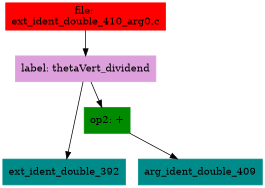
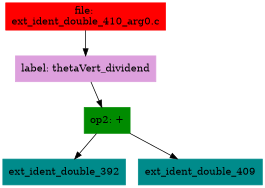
edge "label: thetaVert_dividend" -> "ext_ident_double_392": now "op2: +" -> "ext_ident_double_392"
node "arg_ident_double_409": label "arg_ident_double_409" -> "ext_ident_double_409"
